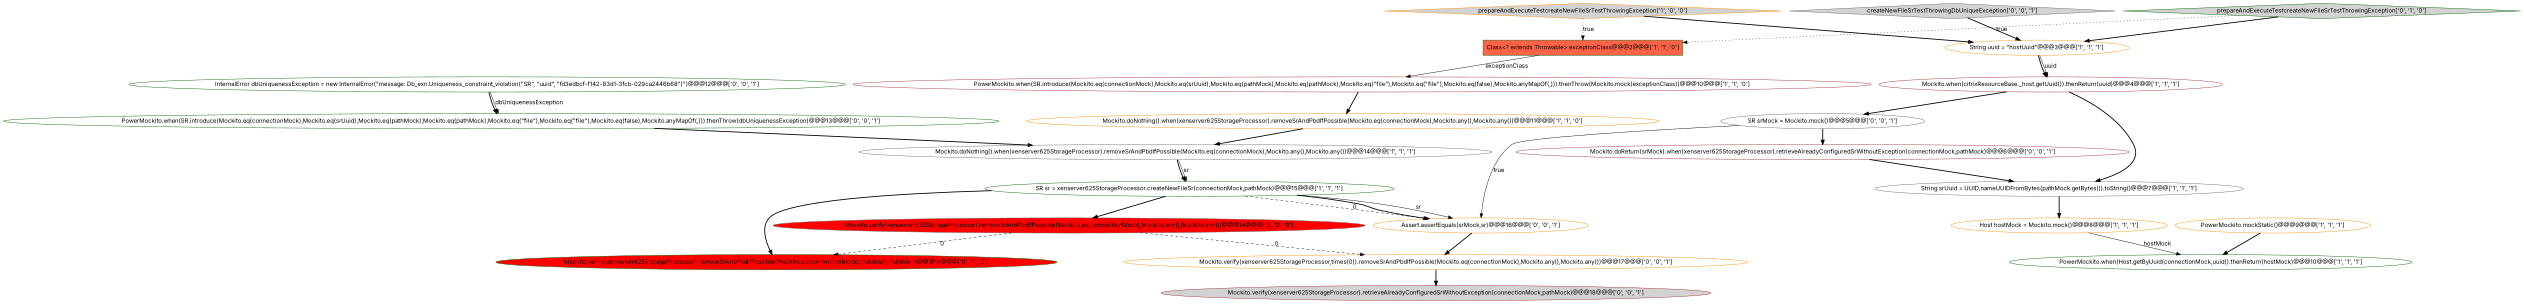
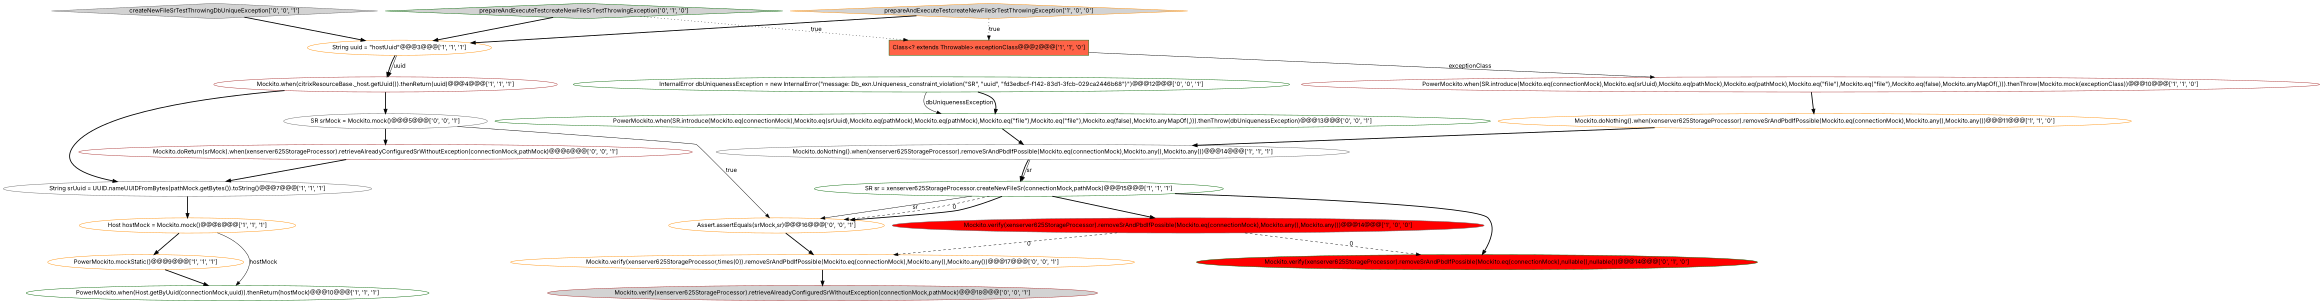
edge "Host hostMock = Mockito.mock()@@@8@@@['1', '1', '1']" -> "PowerMockito.mockStatic()@@@9@@@['1', '1', '1']": added
